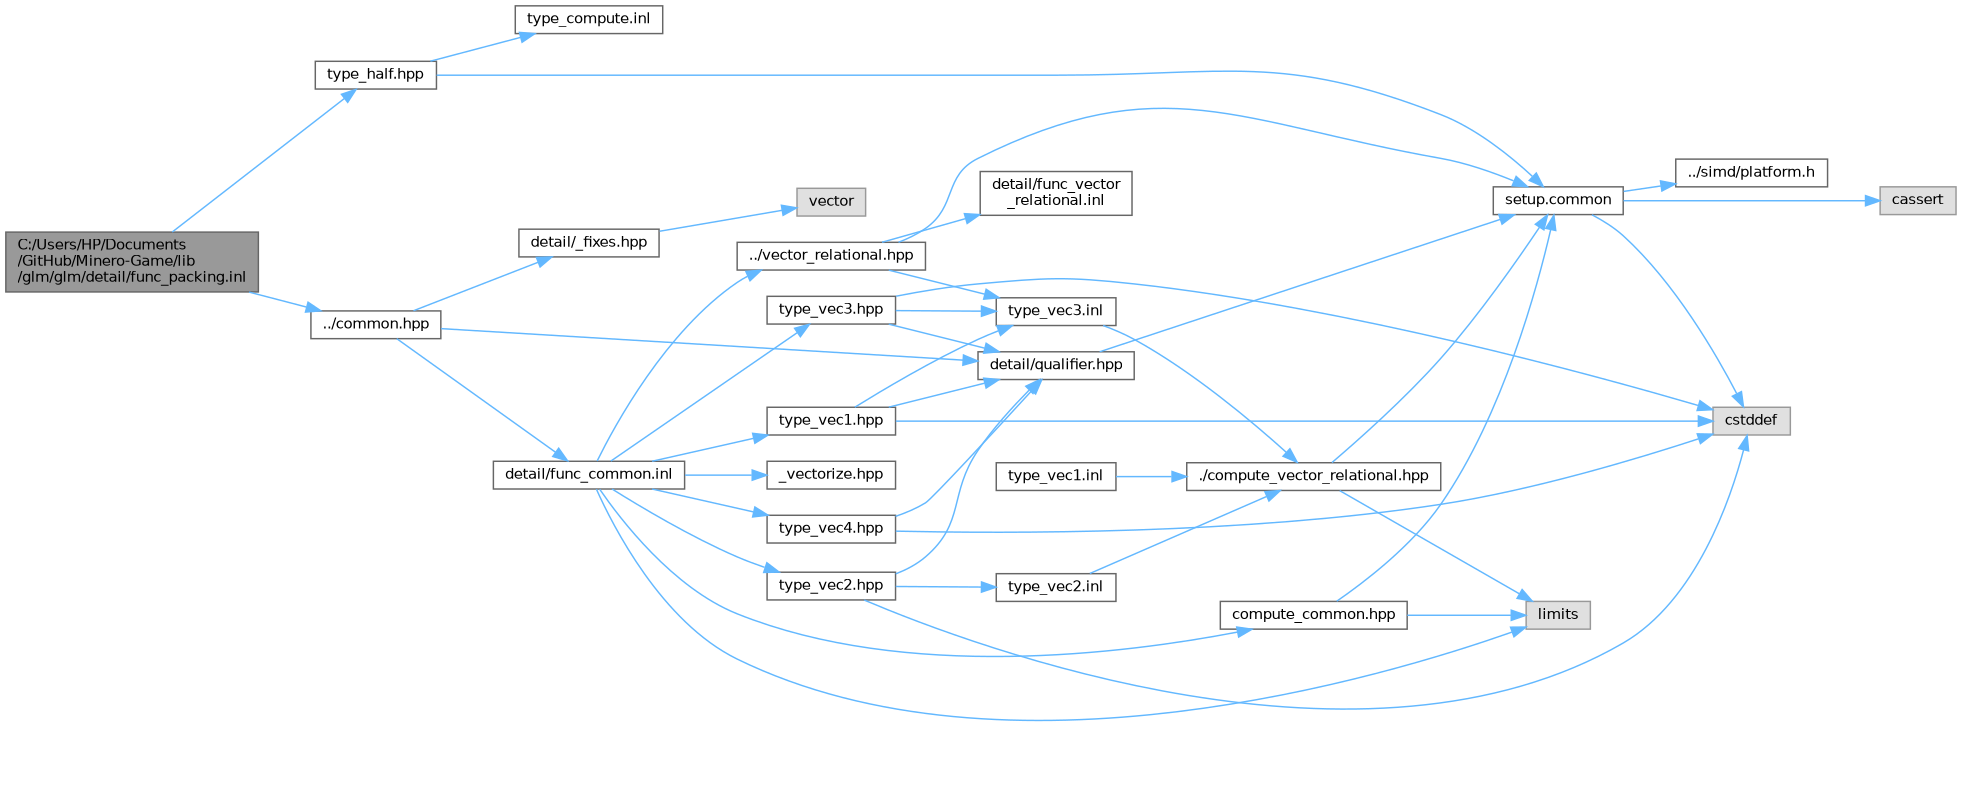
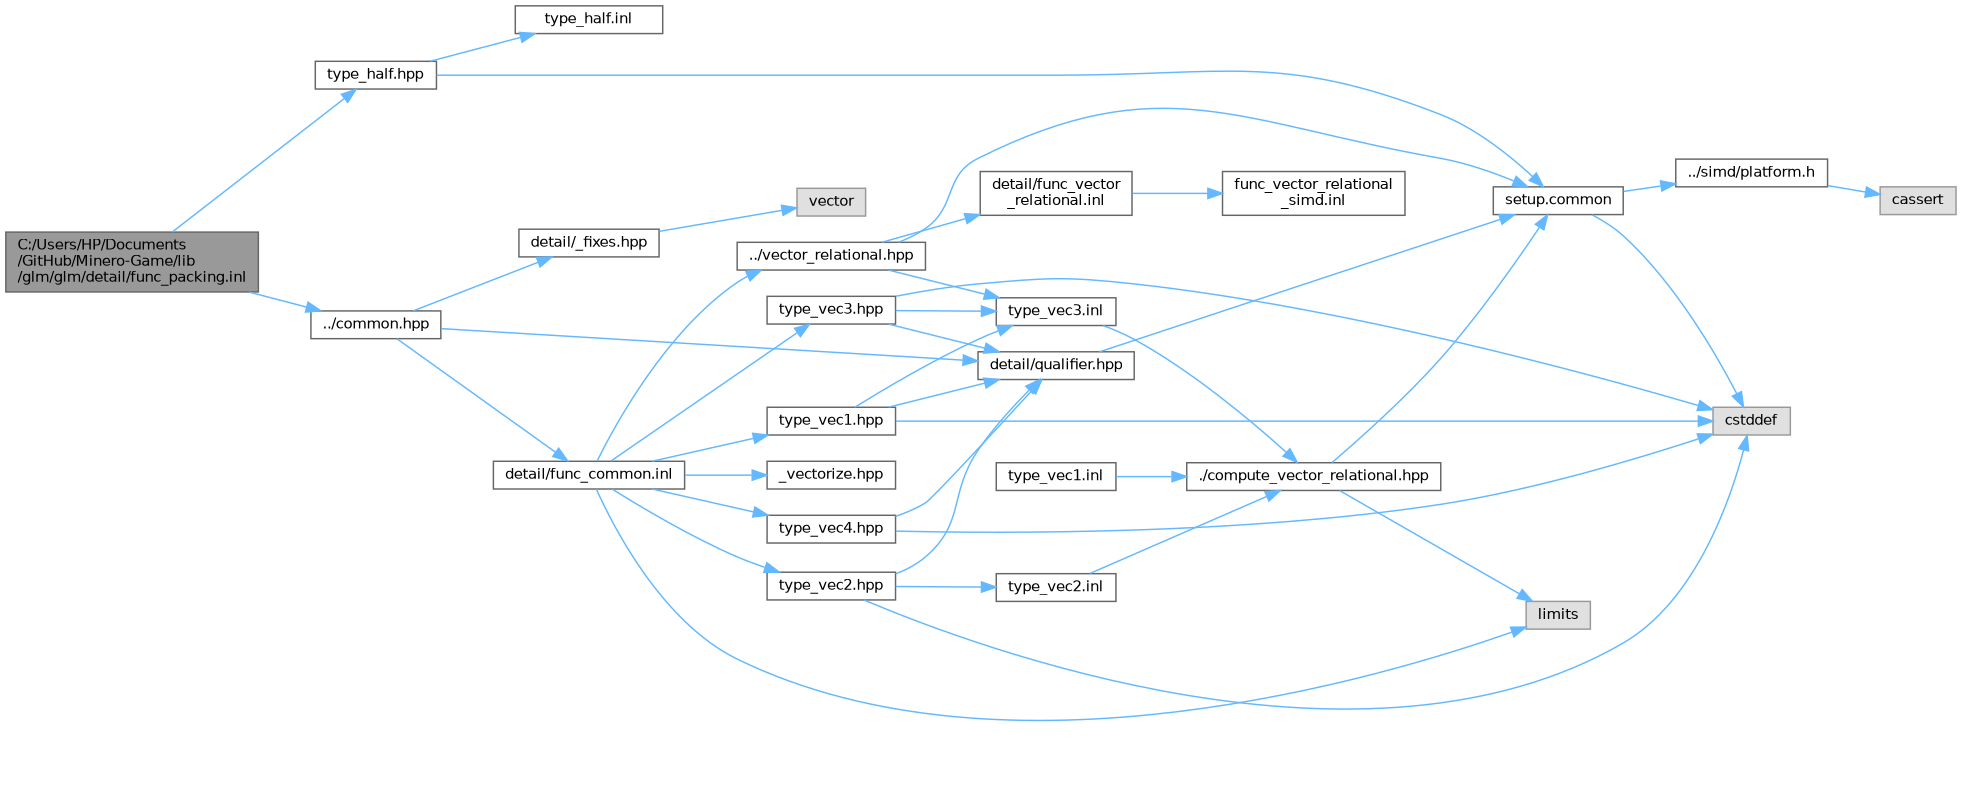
node "type_compute.inl": label "type_compute.inl" -> "type_half.inl"
node "func_vector_relational _simd.inl": added
edge "setup.common" -> "cassert": now "../simd/platform.h" -> "cassert"
node "compute_common.hpp": removed
